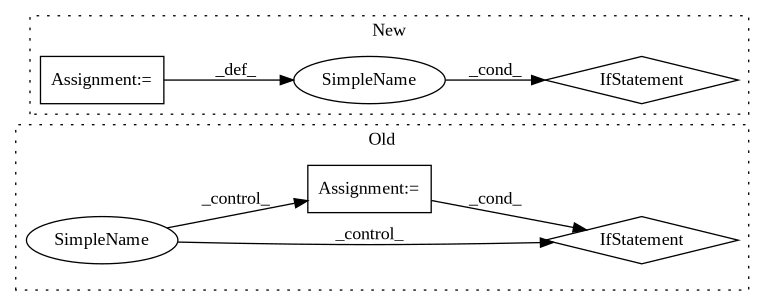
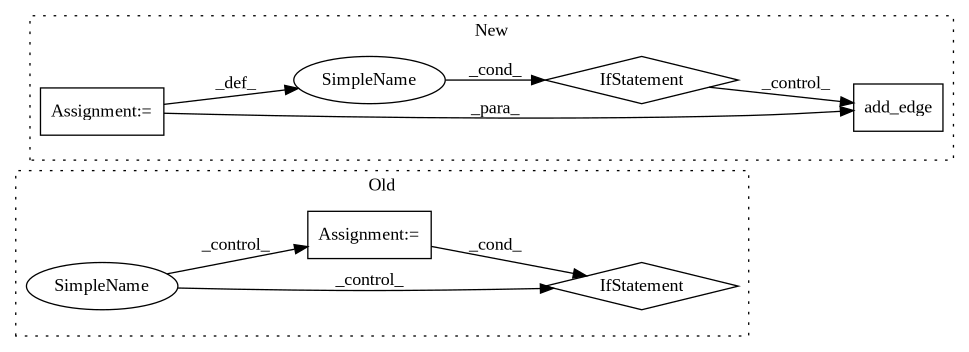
node "add_edge": added
